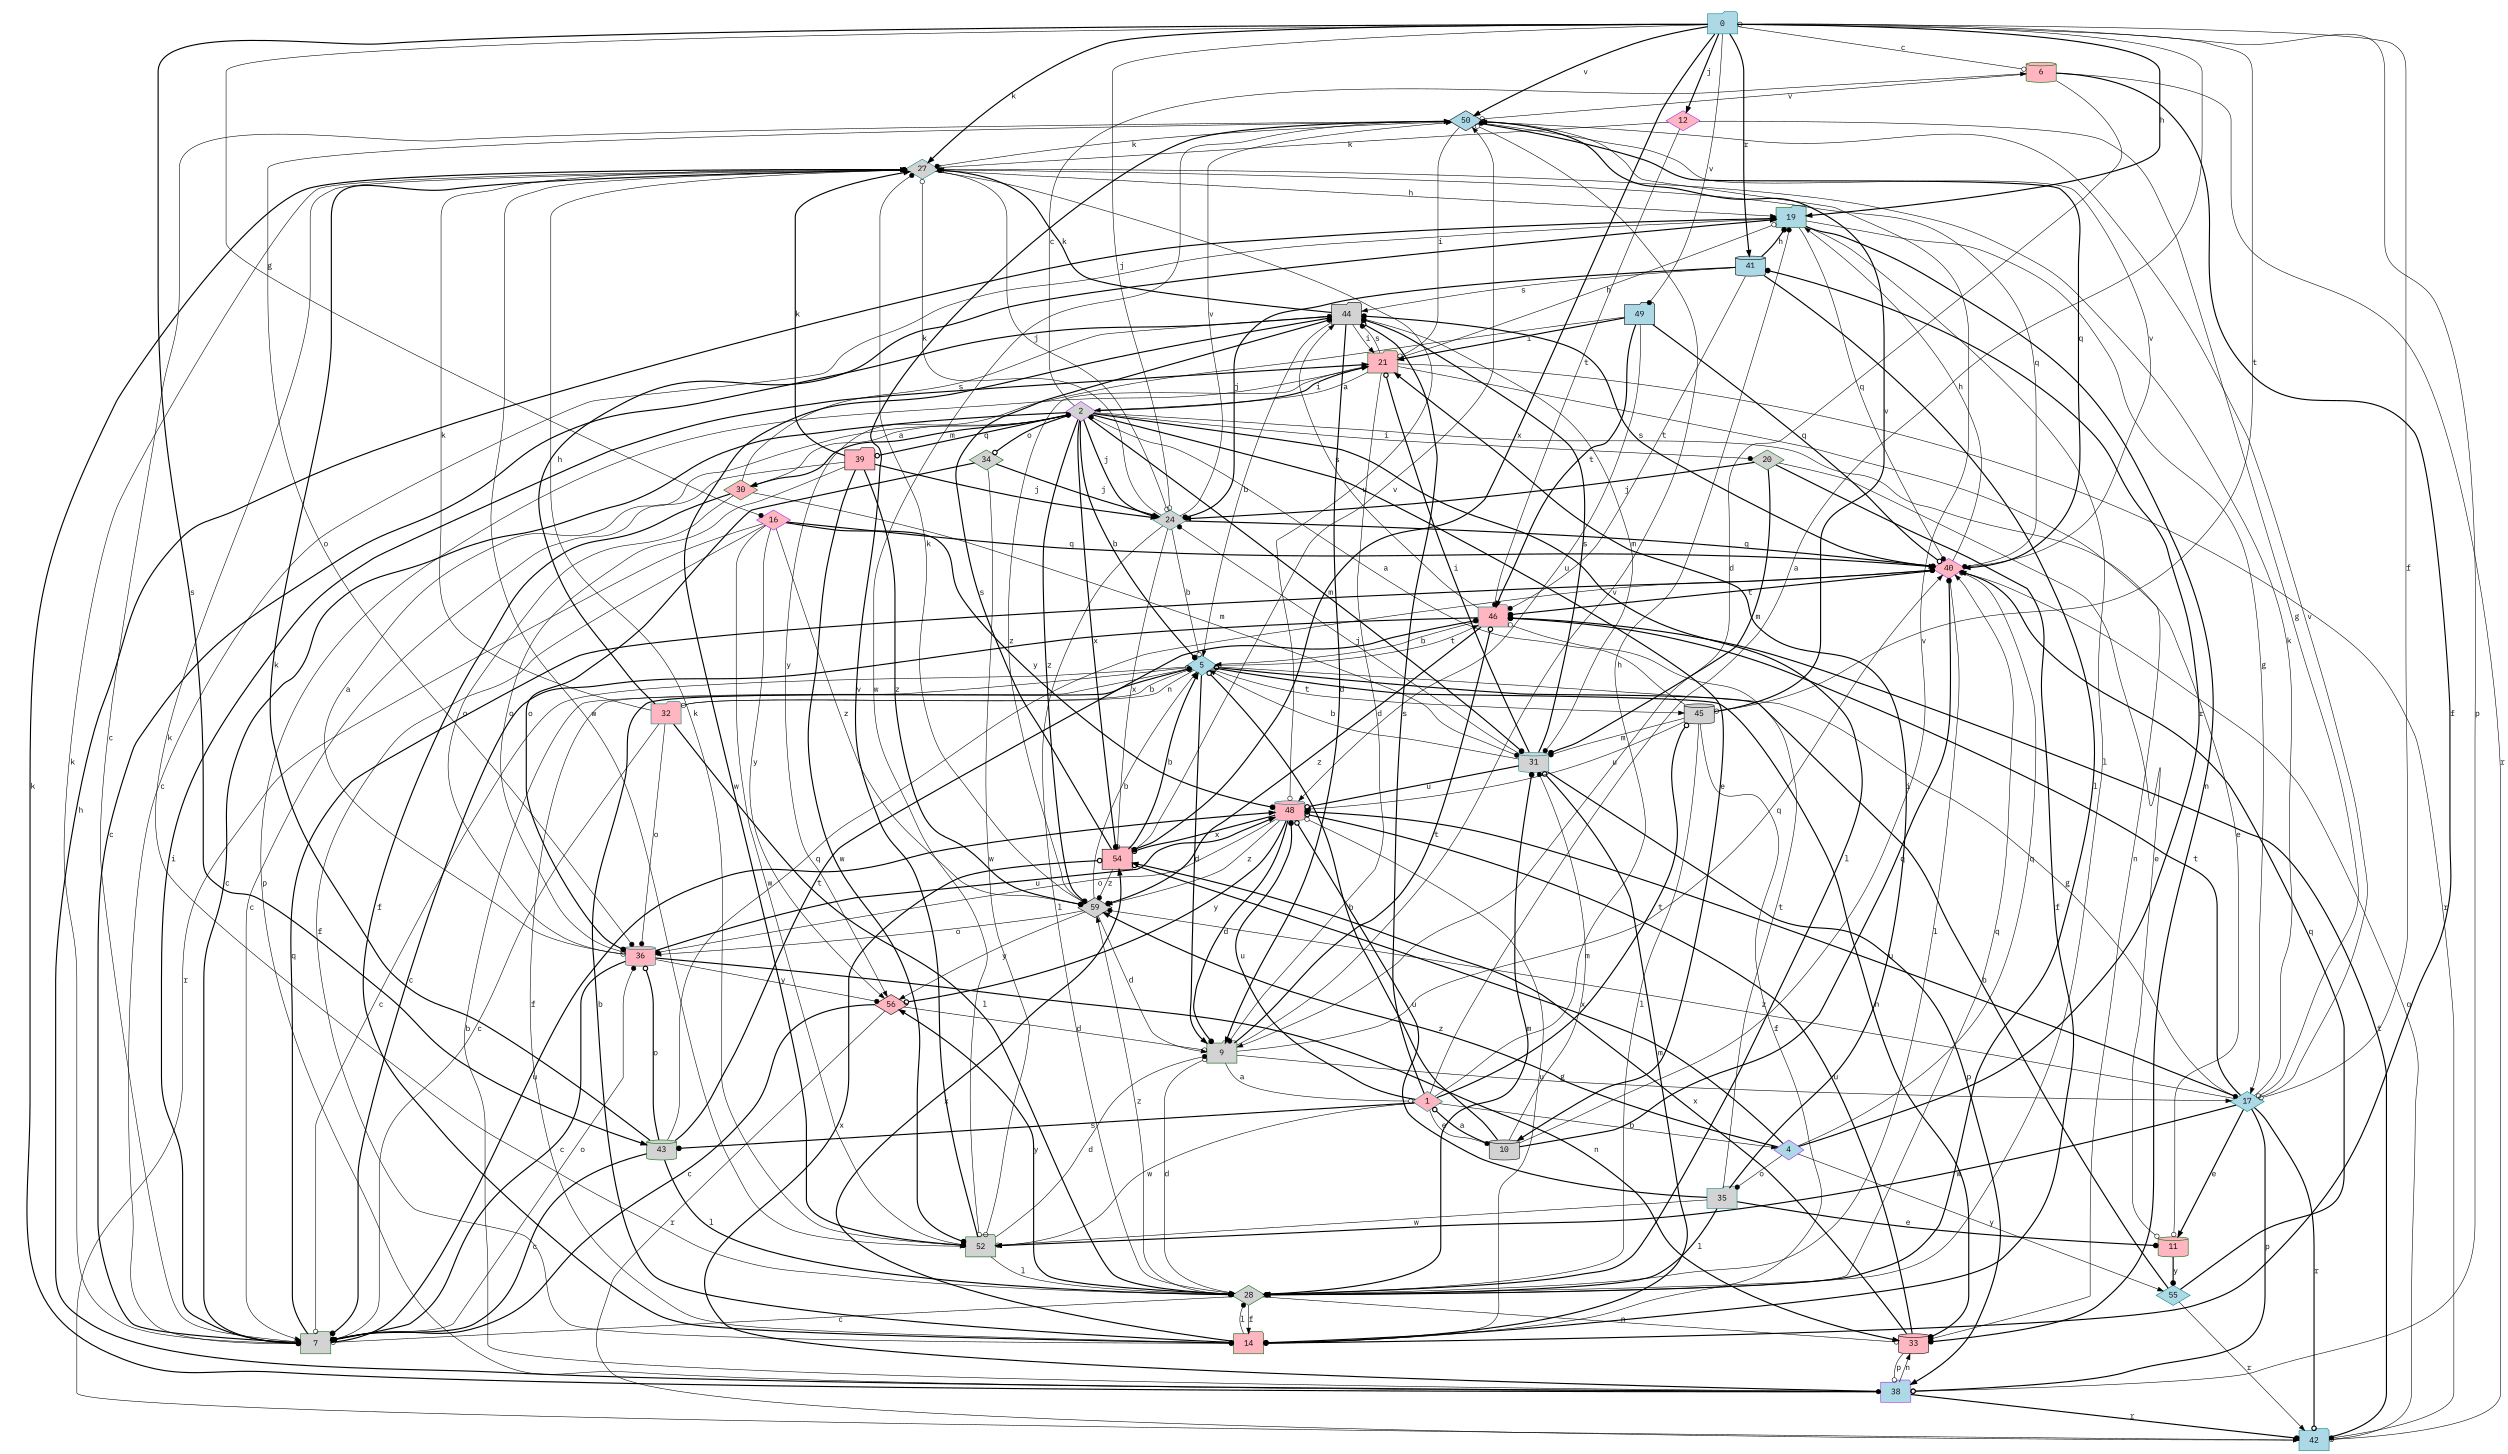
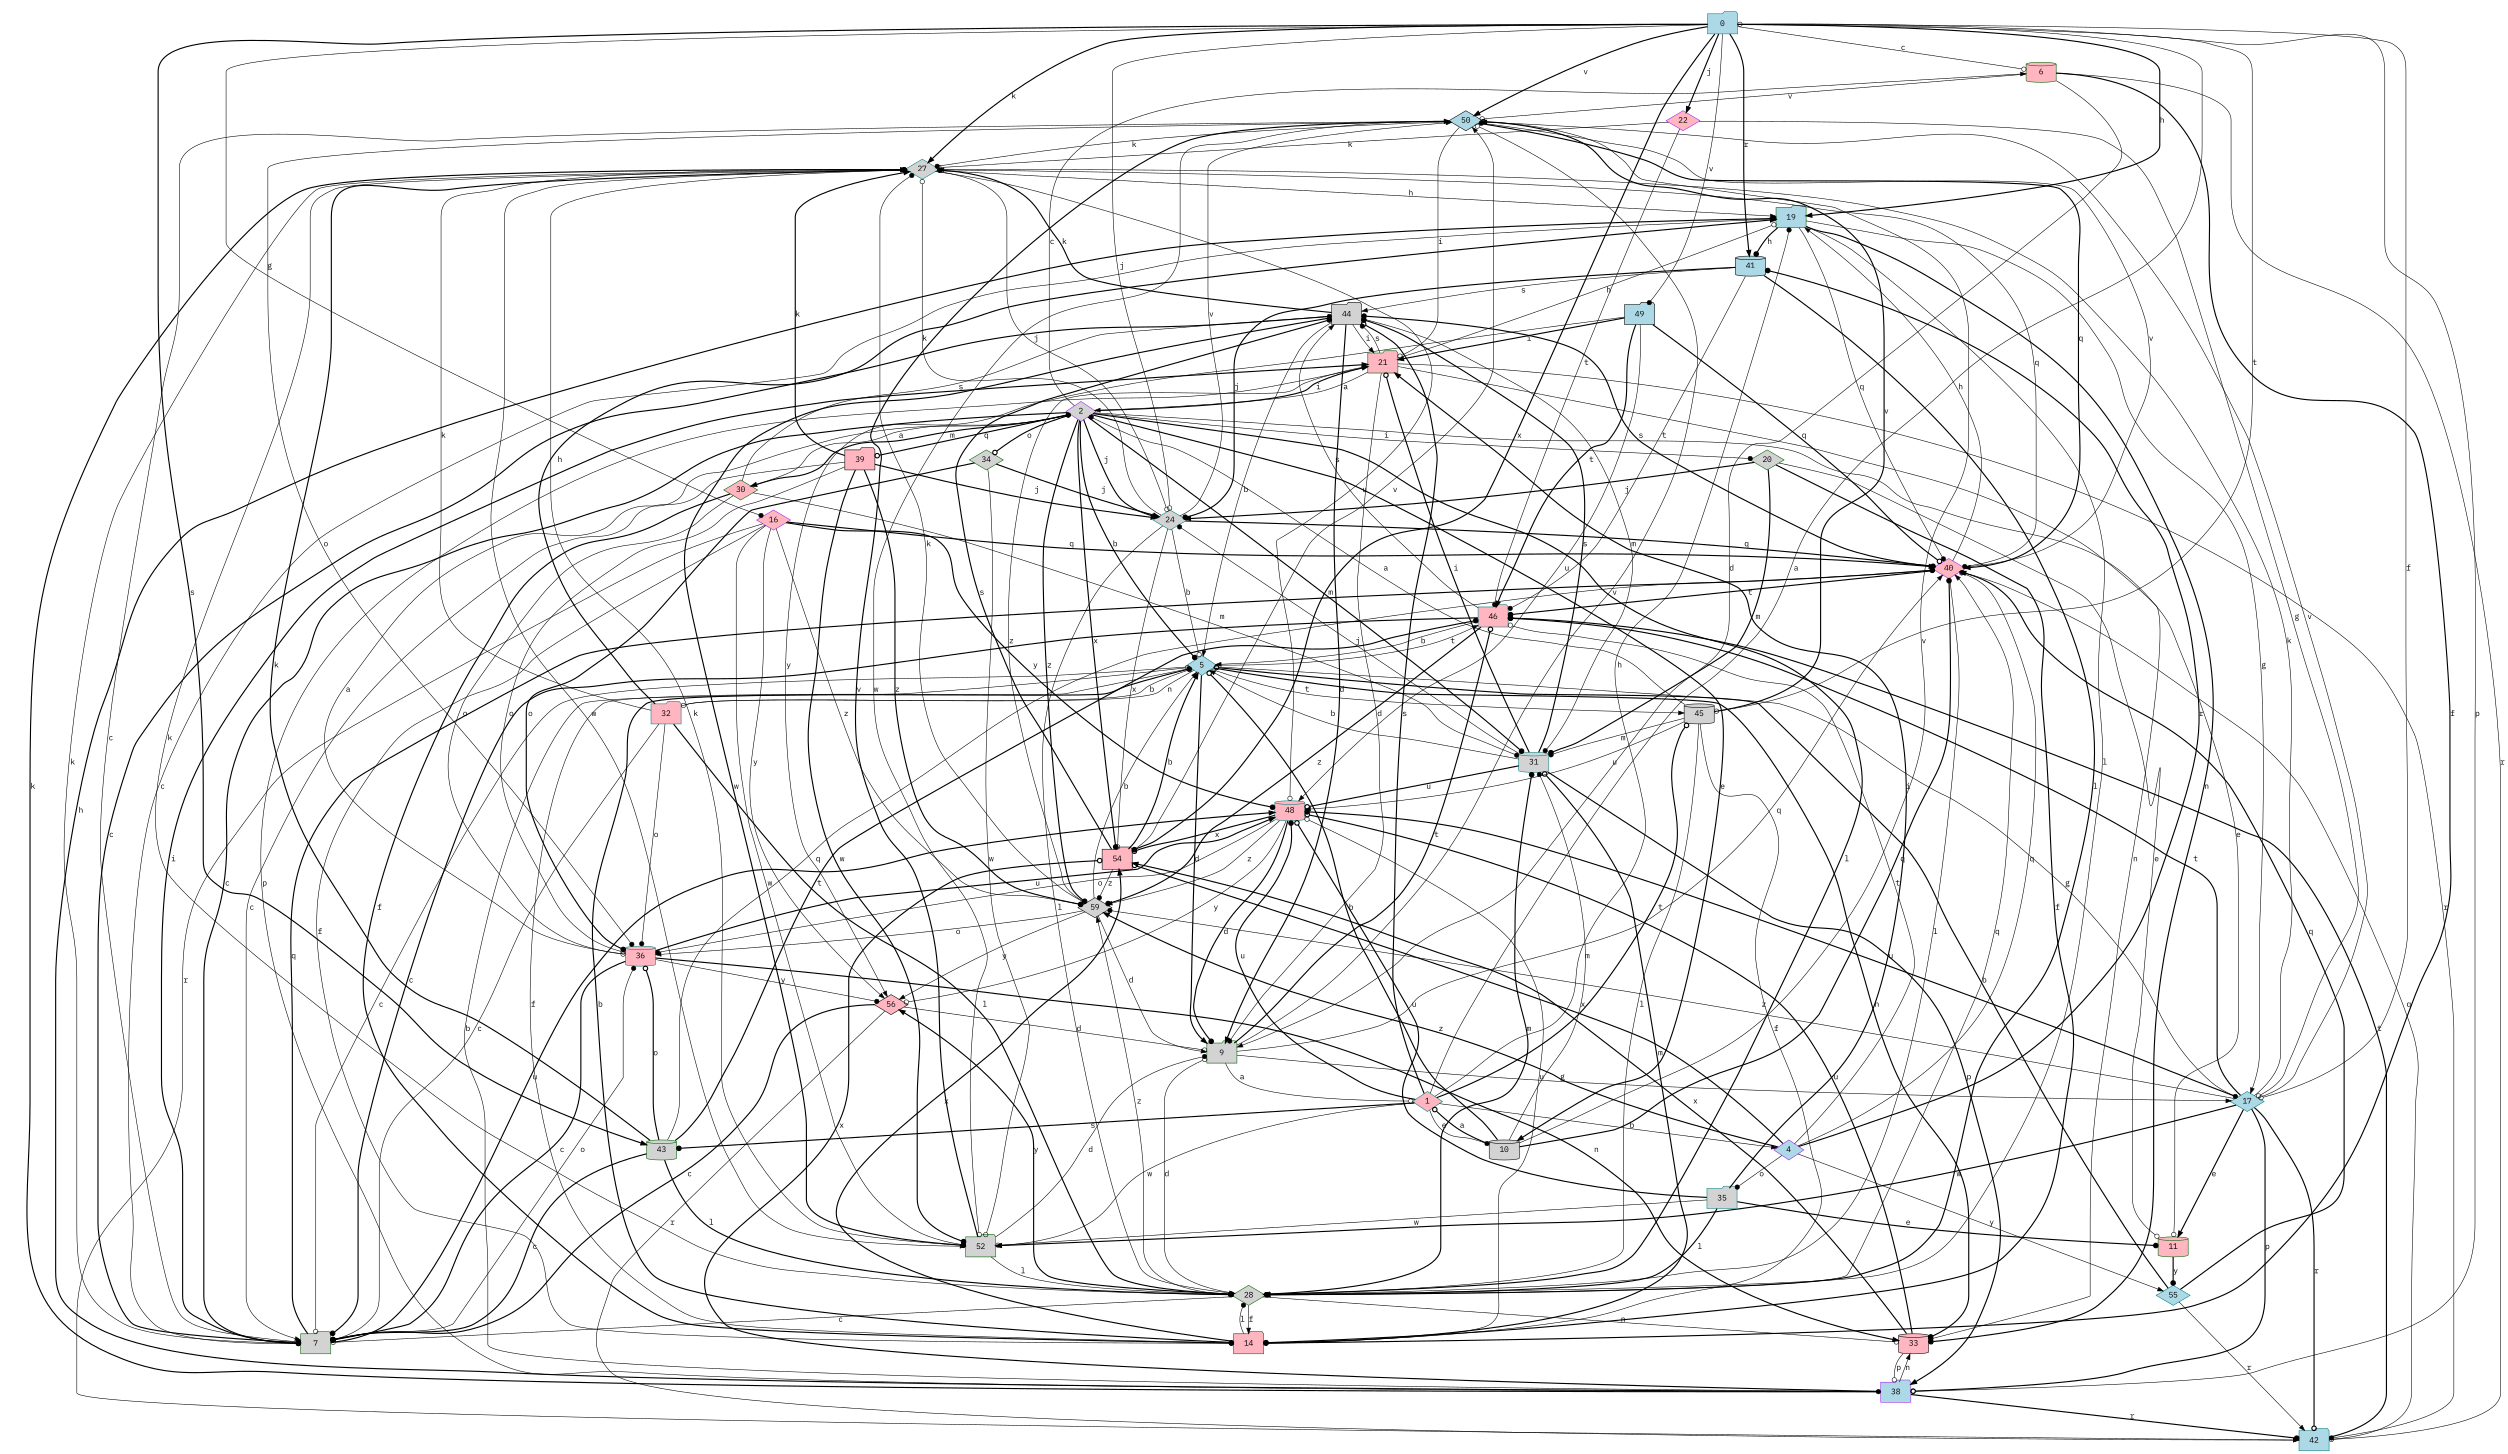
node "12": label "12" -> "22"
edge "41" -> "19": reversed
edge "35" -> "46": now "4" -> "46"
edge "48" -> "56": style bold -> solid
edge "36" -> "7": arrowhead normal -> odot
